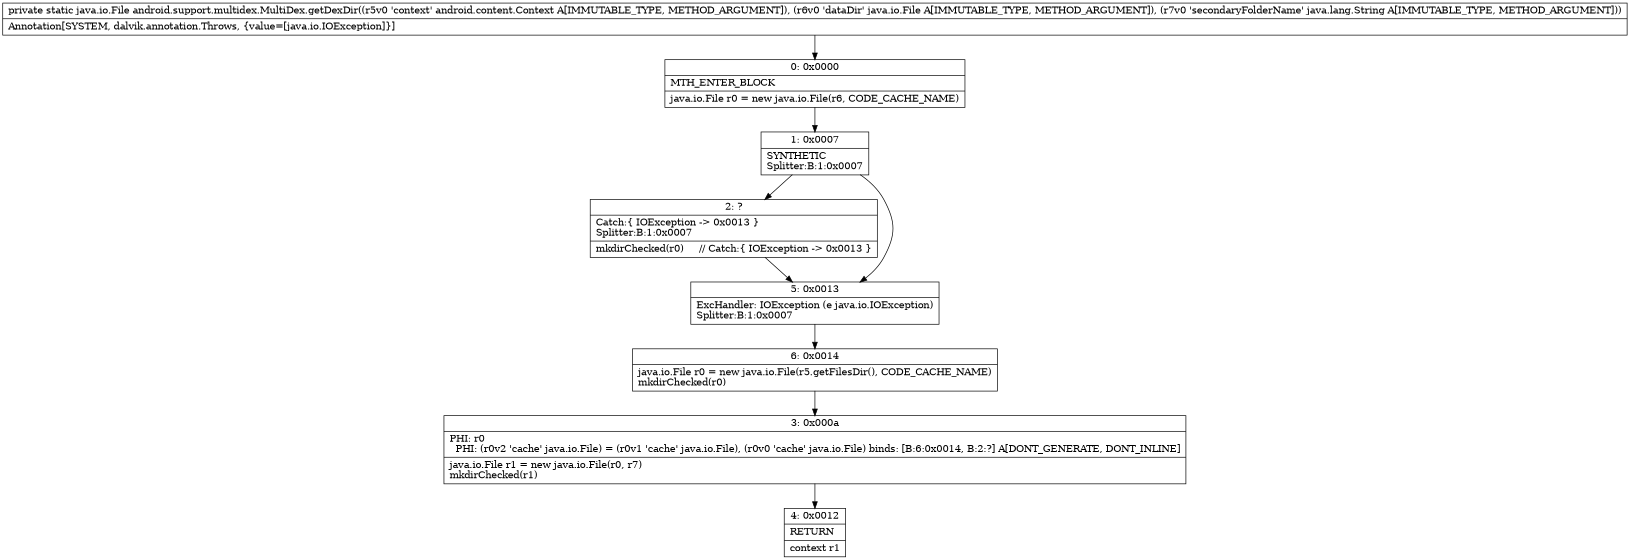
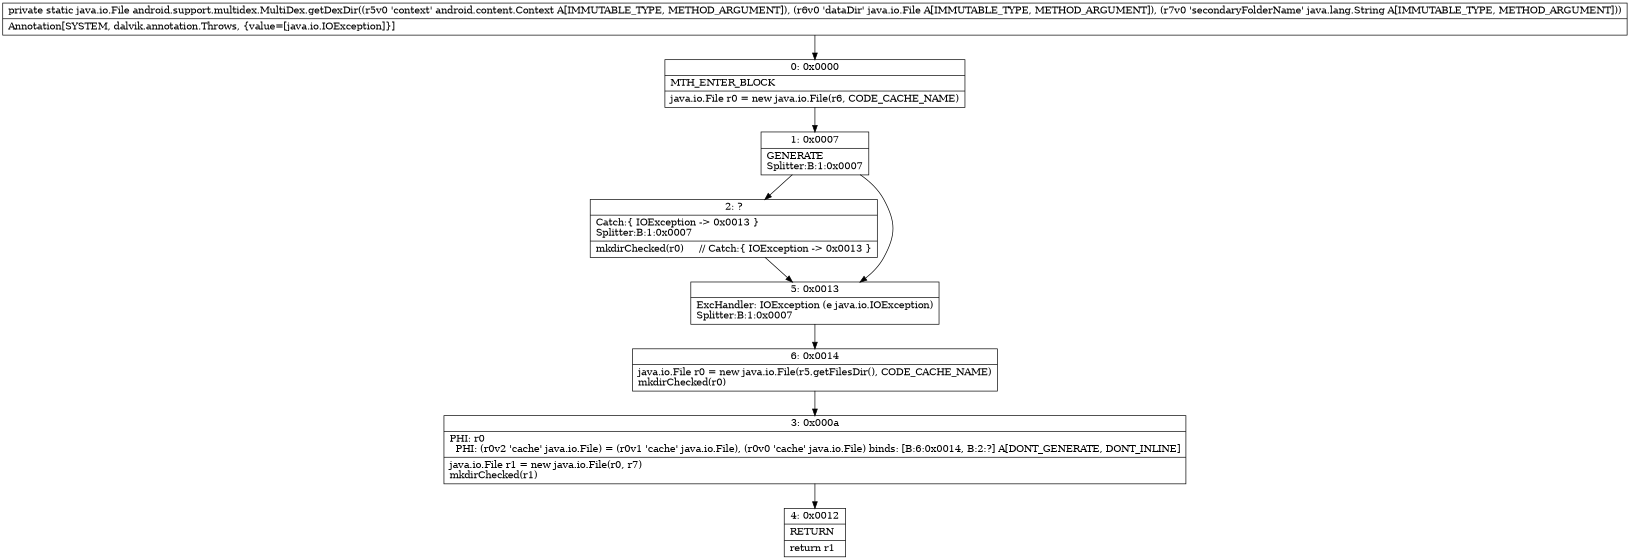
node "1: 0x0007": text "SYNTHETIC" -> "GENERATE"
node "4: 0x0012": text "context r1" -> "return r1"
